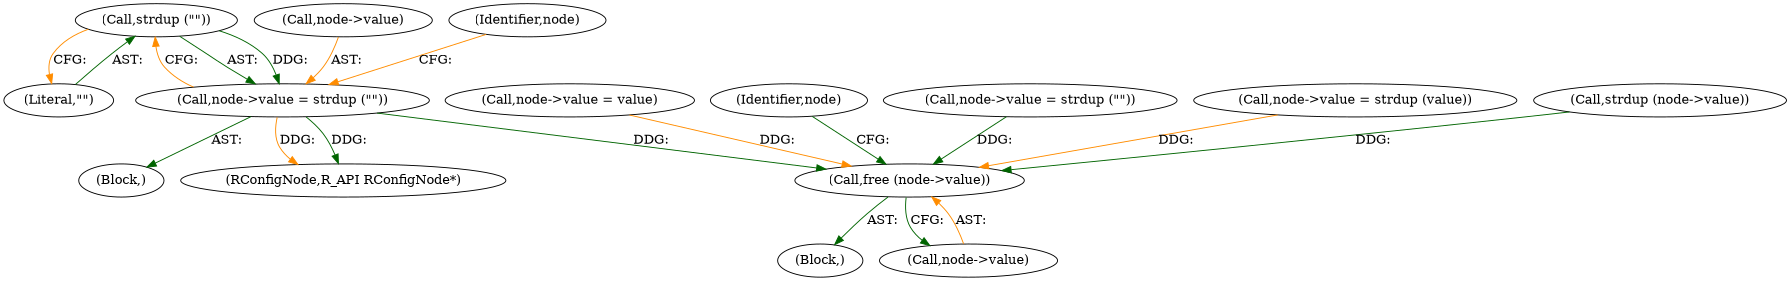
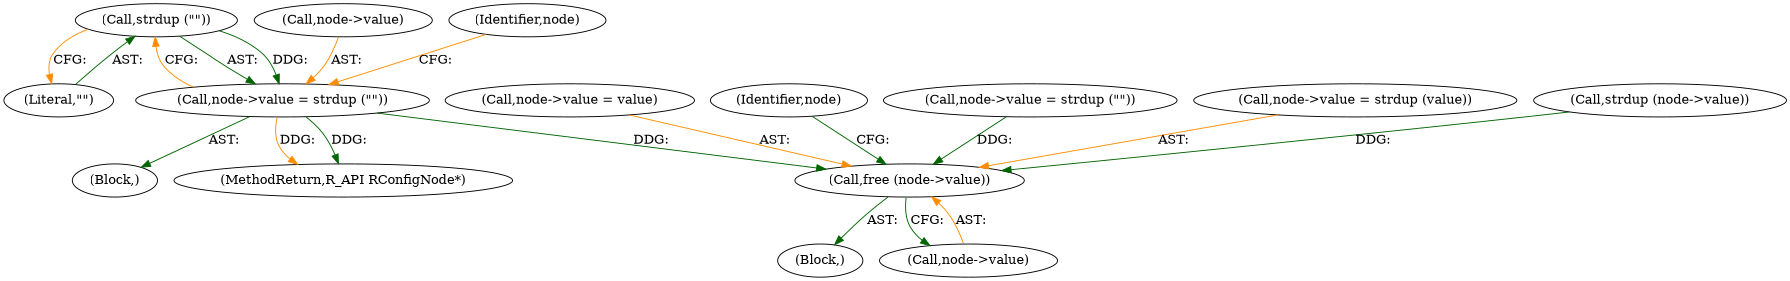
edge "(Call,node->value = value)" -> "(Call,free (node->value))": label "DDG: " -> "AST: "
edge "(Call,node->value = strdup (value))" -> "(Call,free (node->value))": label "DDG: " -> "AST: "
node "(RConfigNode,R_API RConfigNode*)": label "(RConfigNode,R_API RConfigNode*)" -> "(MethodReturn,R_API RConfigNode*)"
